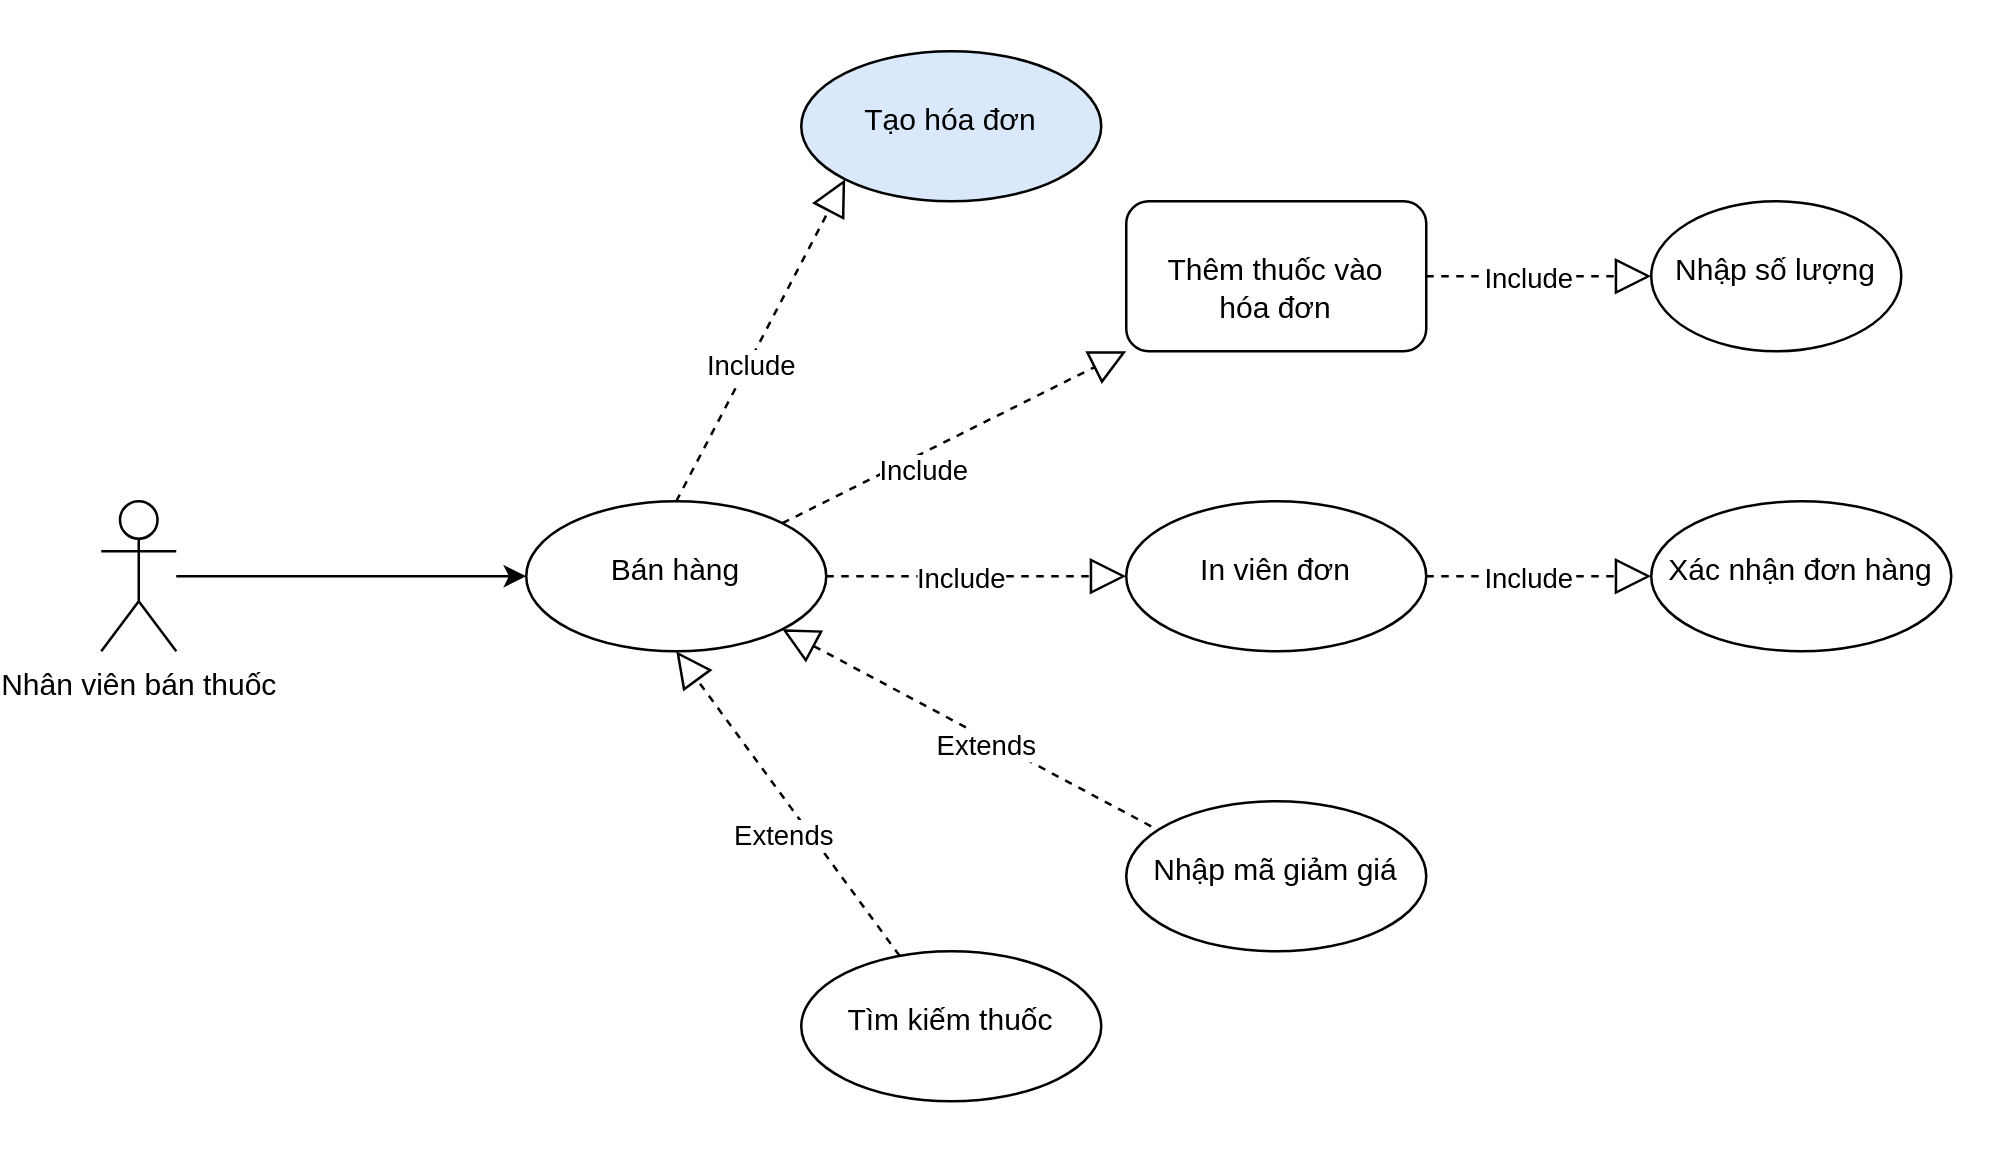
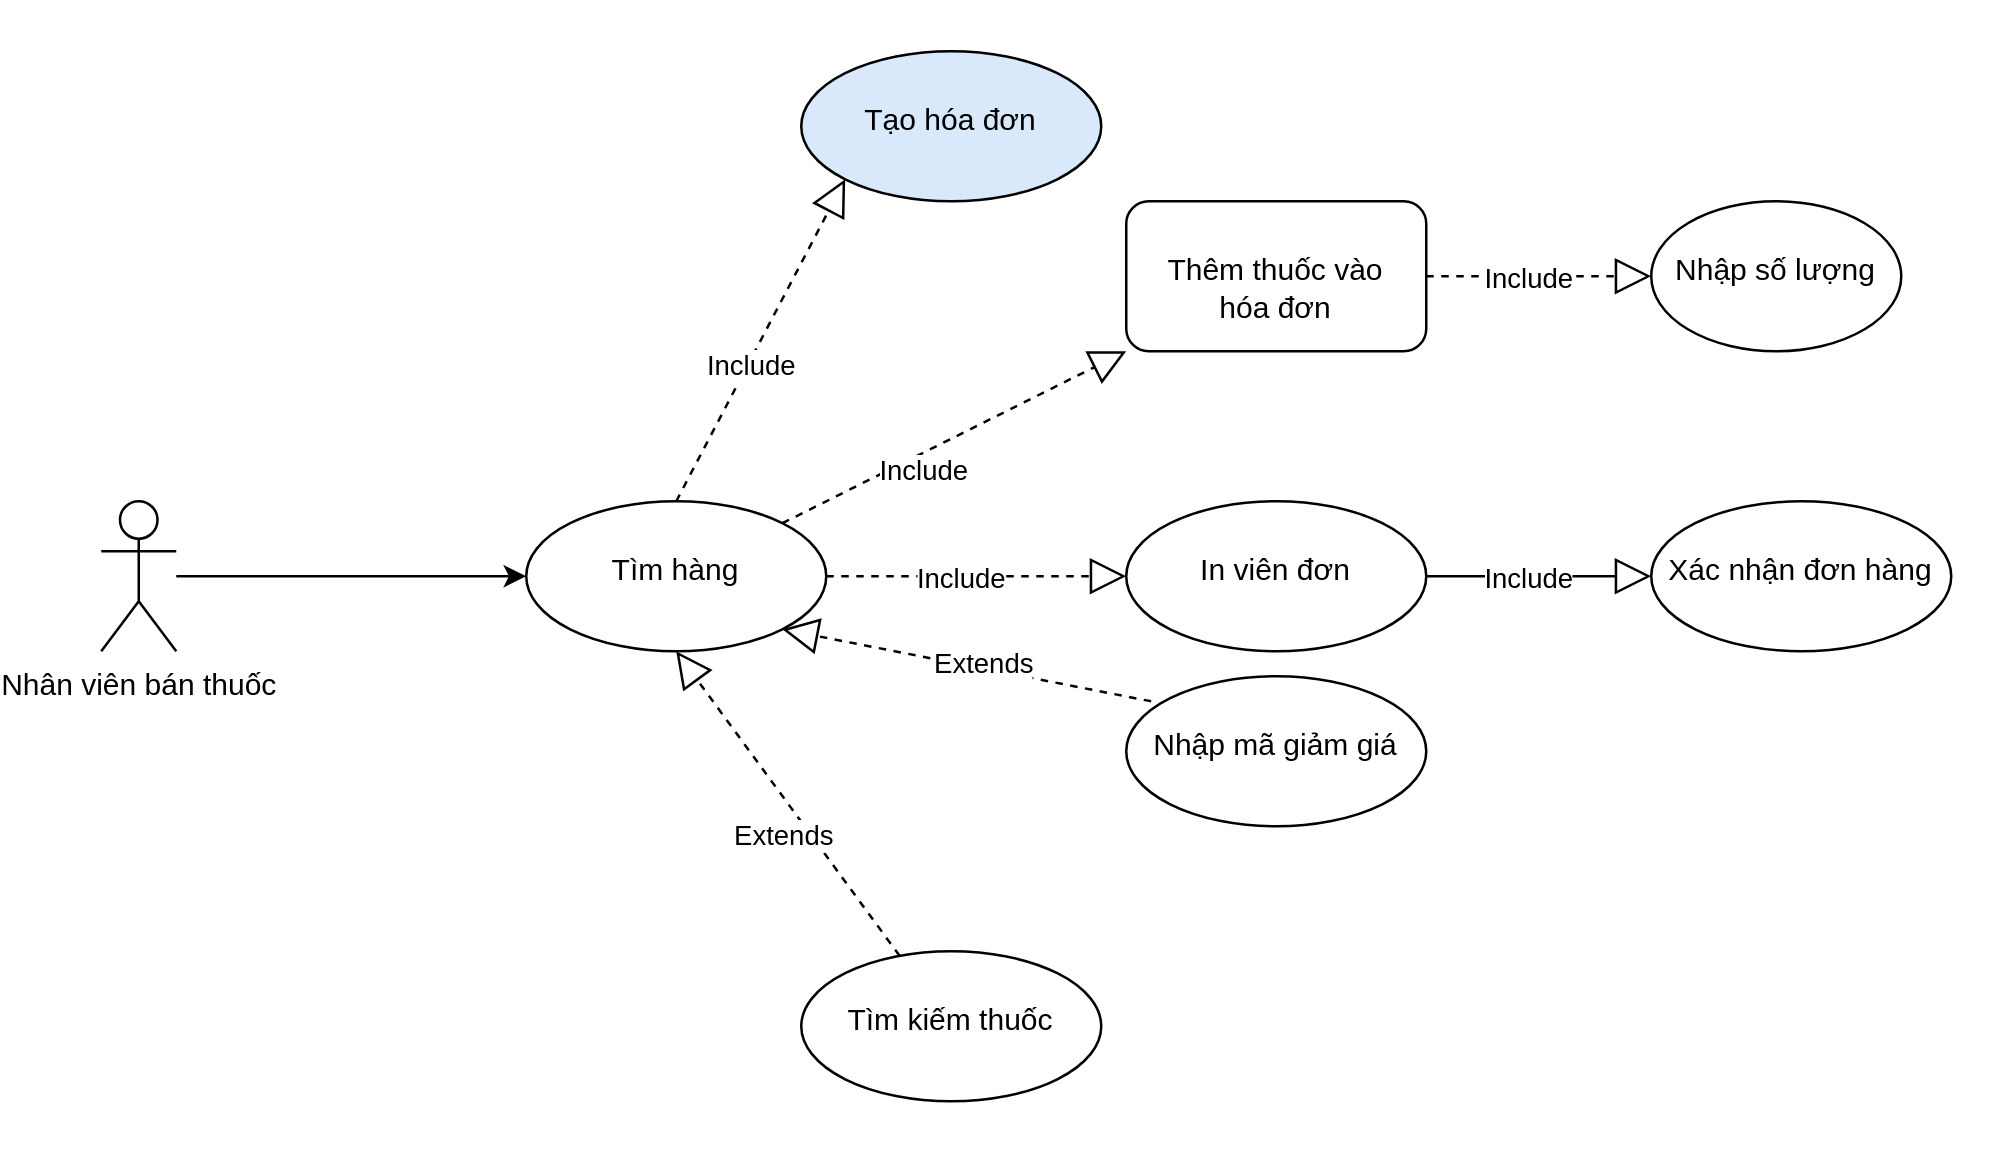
node "Bán hàng": label "Bán hàng" -> "Tìm hàng"
edge "In viên đơn" -> "Xác nhận đơn hàng": style dashed -> solid
node "Nhập mã giảm giá": moved (1276, 876) -> (1276, 751)
